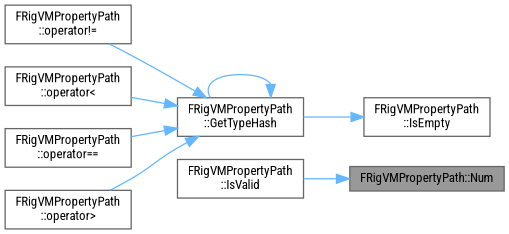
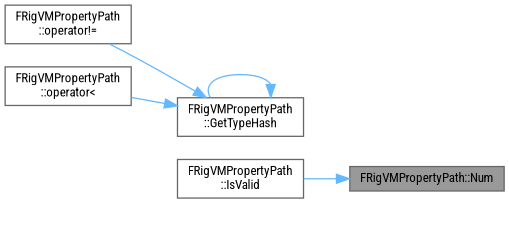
node "FRigVMPropertyPath ::IsEmpty": removed
node "FRigVMPropertyPath ::operator==": removed
node "FRigVMPropertyPath ::operator>": removed
